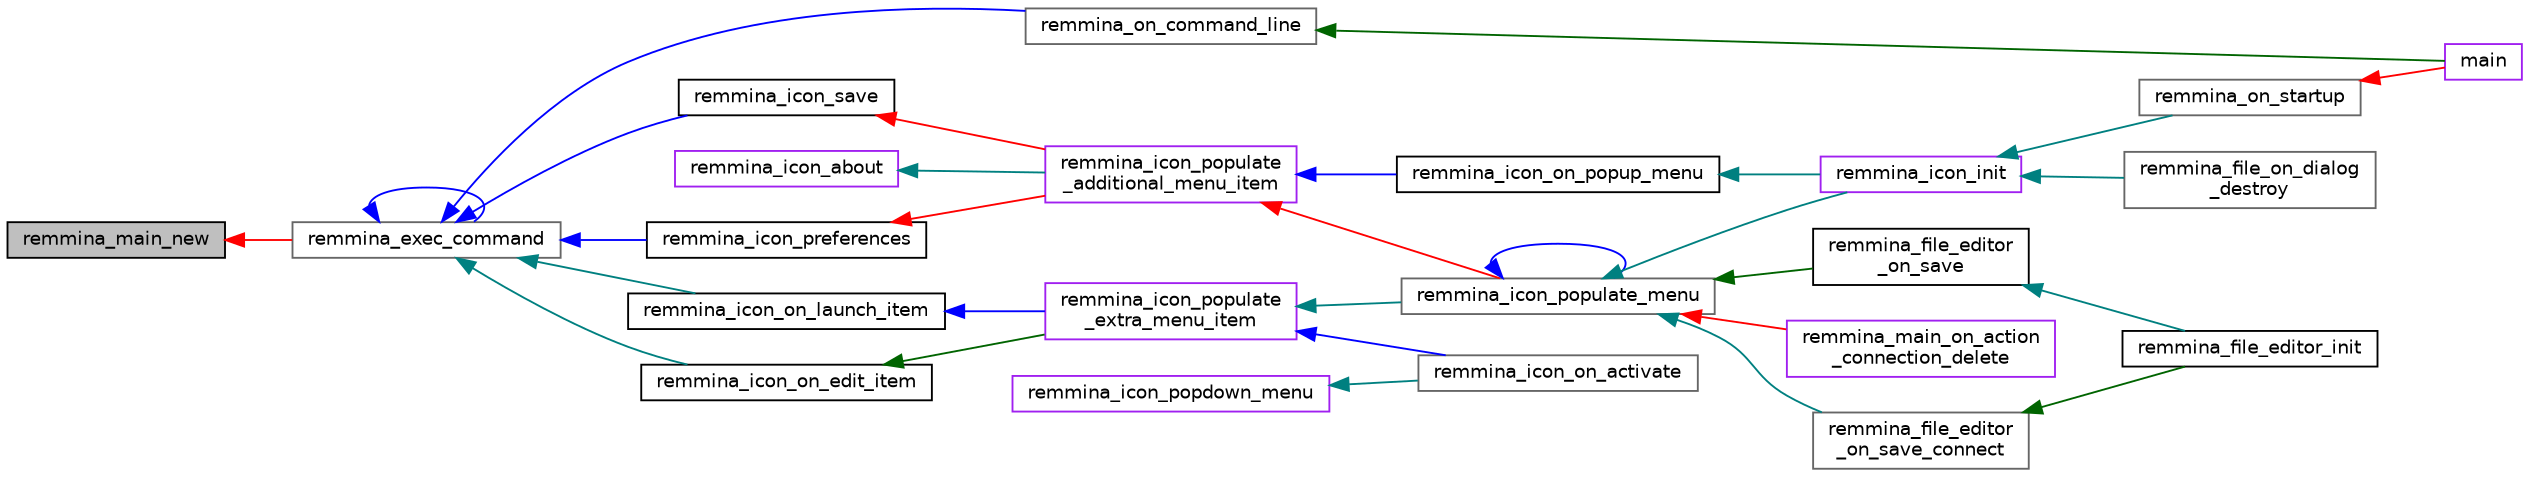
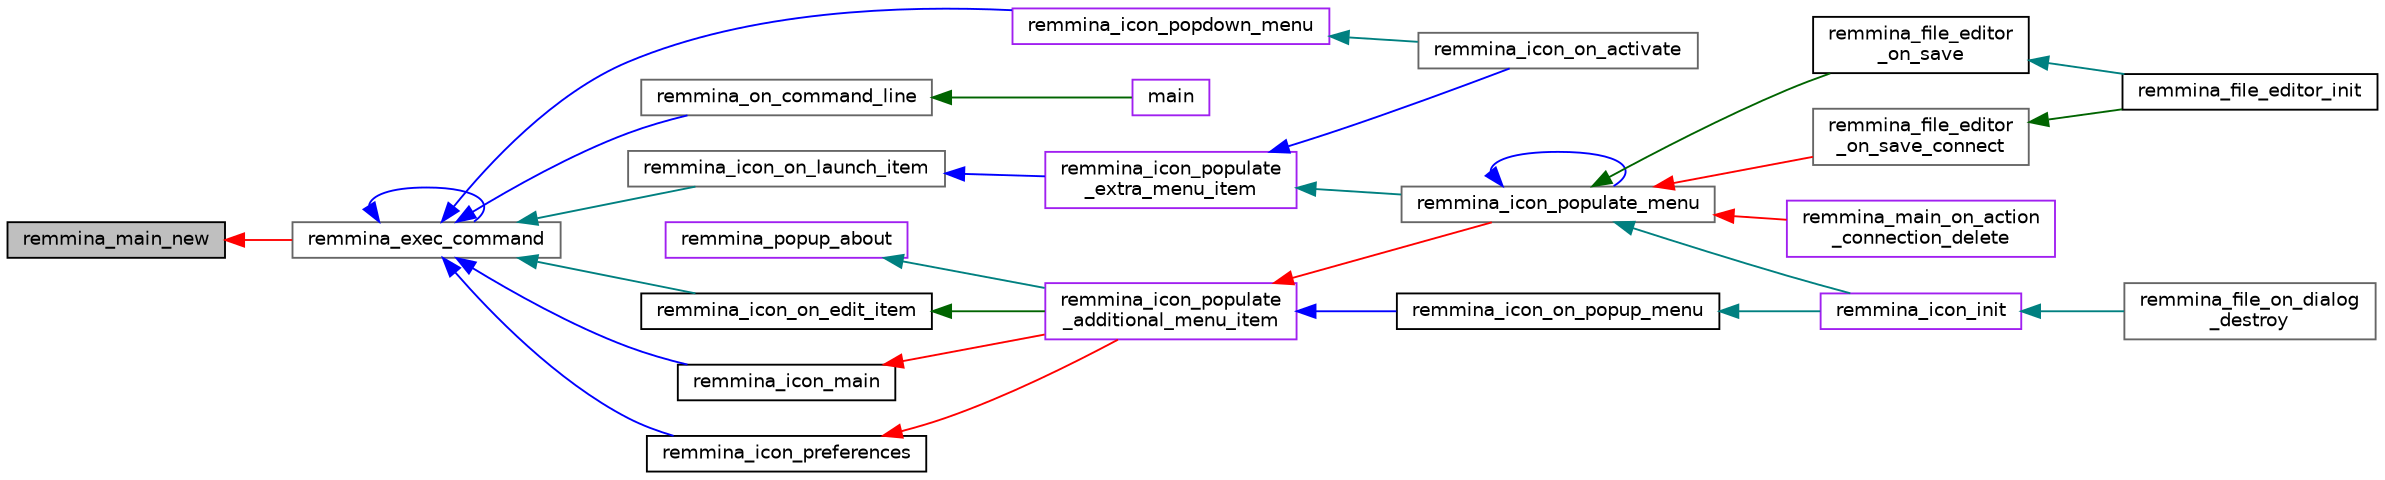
edge "remmina_icon_popdown_menu" -> "remmina_exec_command": added
node "remmina_icon_save": label "remmina_icon_save" -> "remmina_icon_main"
node "remmina_on_startup": removed
node "remmina_icon_about": label "remmina_icon_about" -> "remmina_popup_about"
node "remmina_icon_on_launch_item": color black -> gray40
edge "remmina_icon_populate _extra_menu_item" -> "remmina_icon_on_edit_item": now "remmina_icon_populate _additional_menu_item" -> "remmina_icon_on_edit_item"
edge "remmina_file_editor _on_save_connect" -> "remmina_icon_populate_menu": color teal -> red
